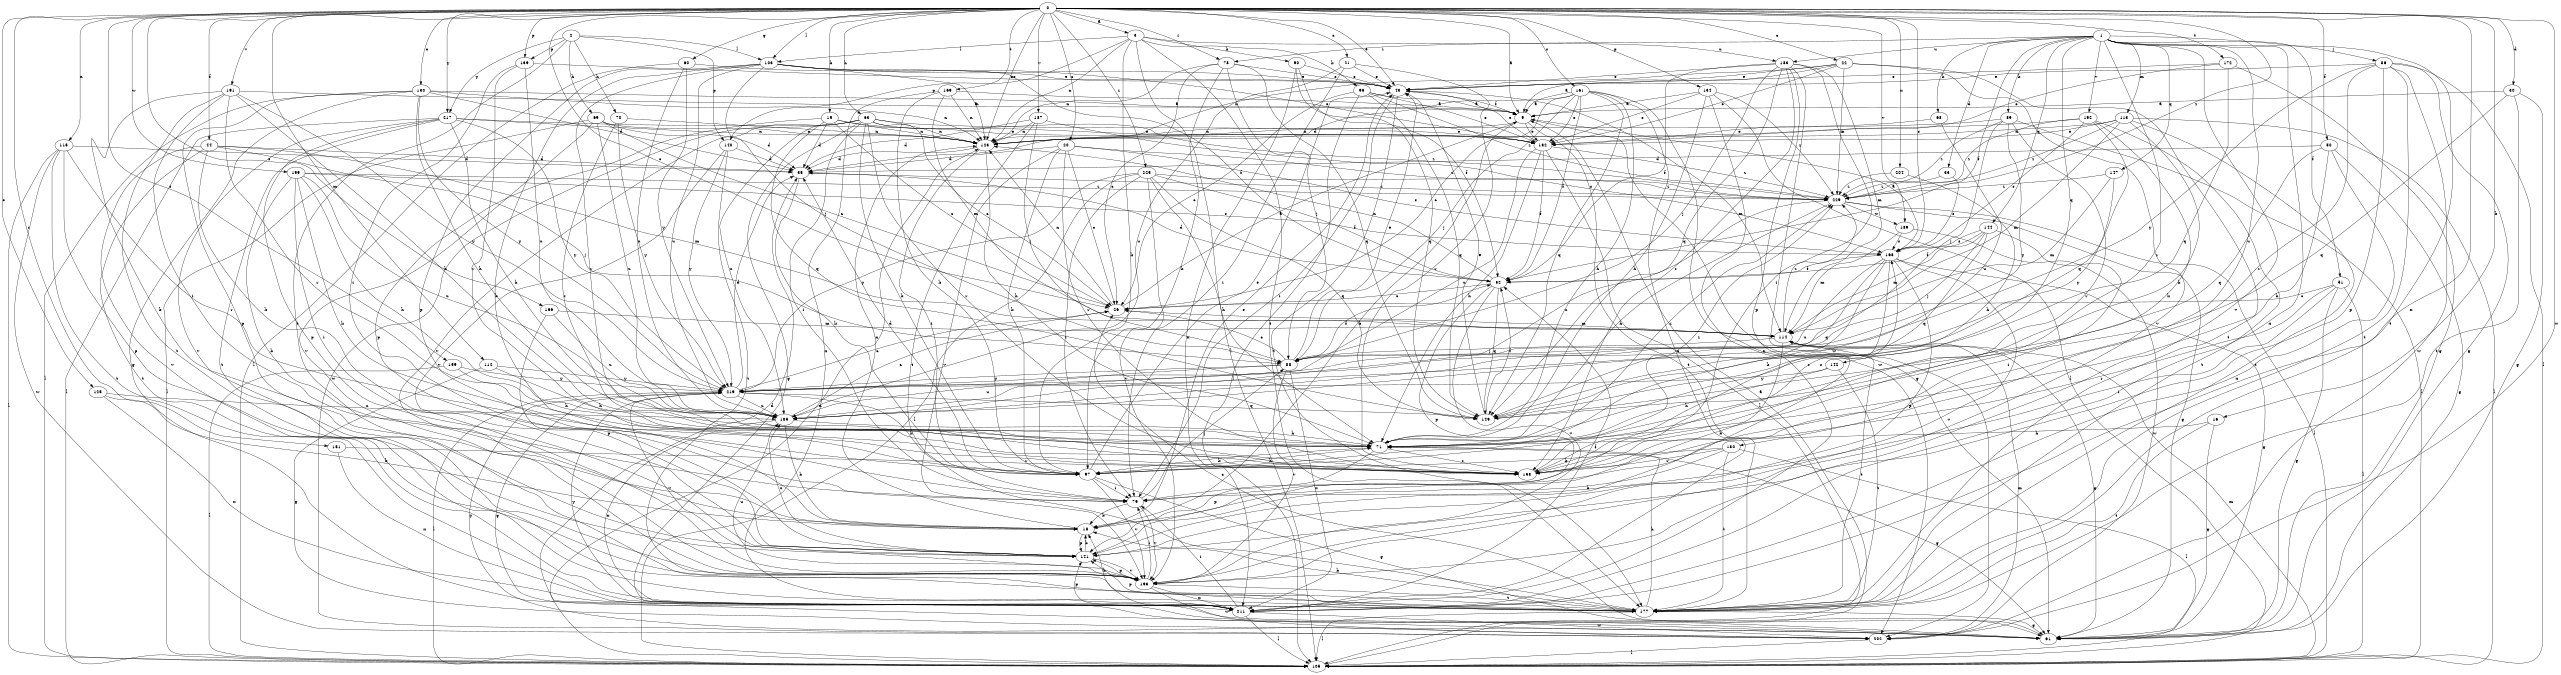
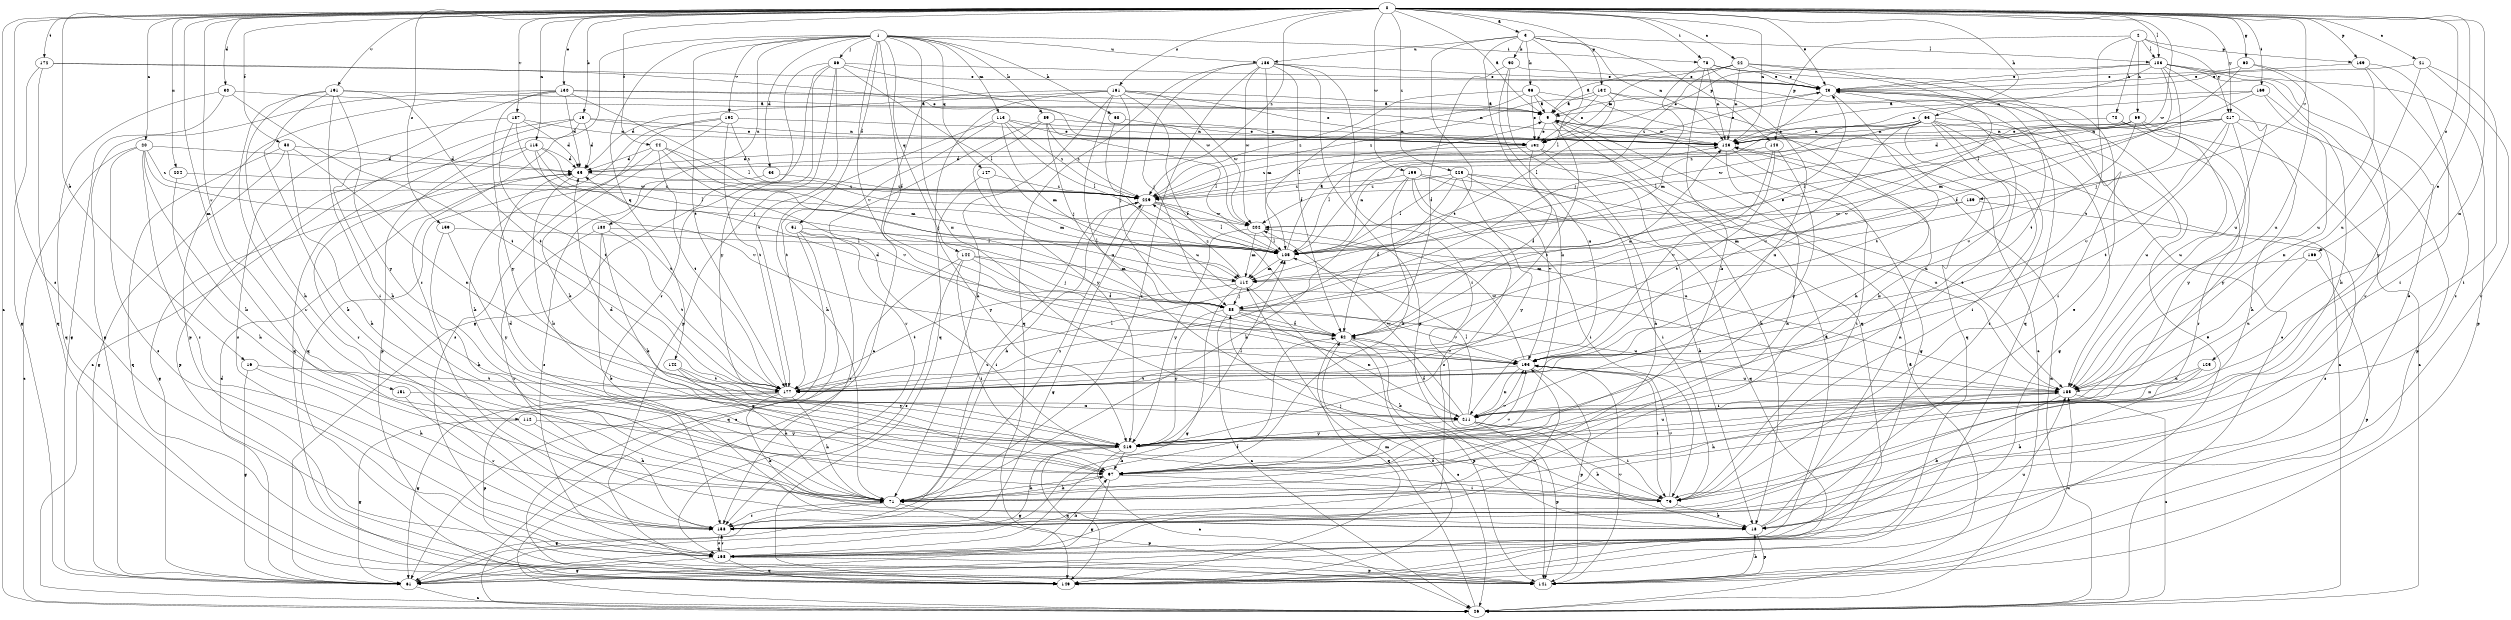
edge "229" -> "189": now "229" -> "202"
edge "225" -> "71": removed, label "h"
edge "35" -> "61": added, label "g"
edge "185" -> "211": label "x" -> "i"
